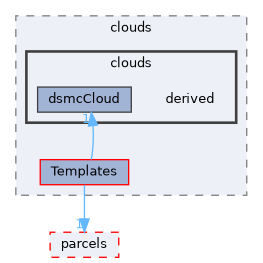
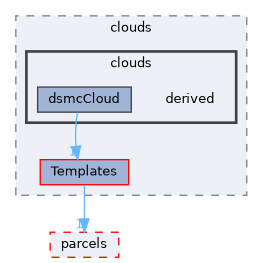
edge "Templates" -> "dsmcCloud": reversed
